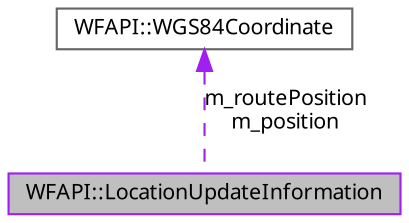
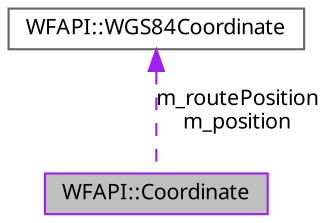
node "WFAPI::LocationUpdateInformation": label "WFAPI::LocationUpdateInformation" -> "WFAPI::Coordinate"
